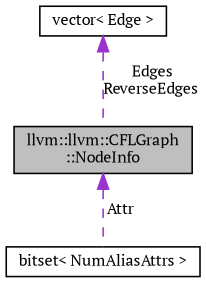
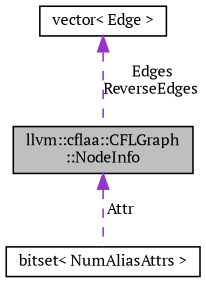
node "llvm::llvm::CFLGraph ::NodeInfo": label "llvm::llvm::CFLGraph ::NodeInfo" -> "llvm::cflaa::CFLGraph ::NodeInfo"
